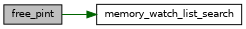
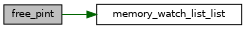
node "memory_watch_list_search": label "memory_watch_list_search" -> "memory_watch_list_list"
